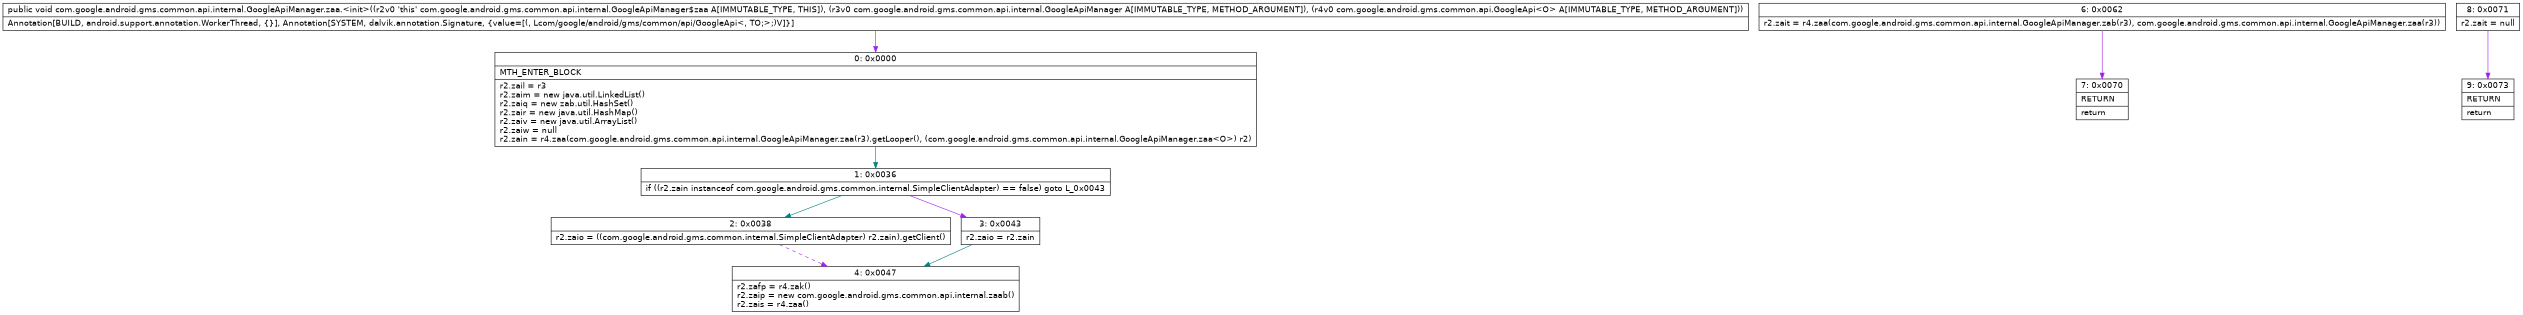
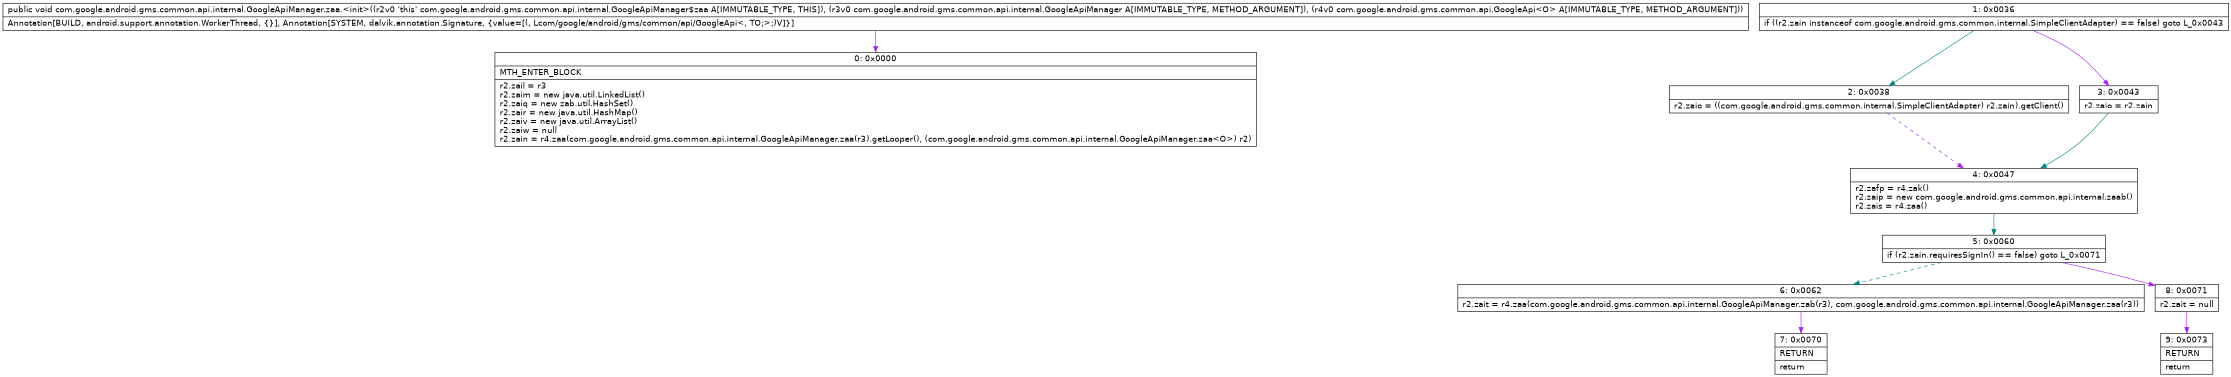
edge "0: 0x0000" -> "1: 0x0036": removed
node "5: 0x0060": added
